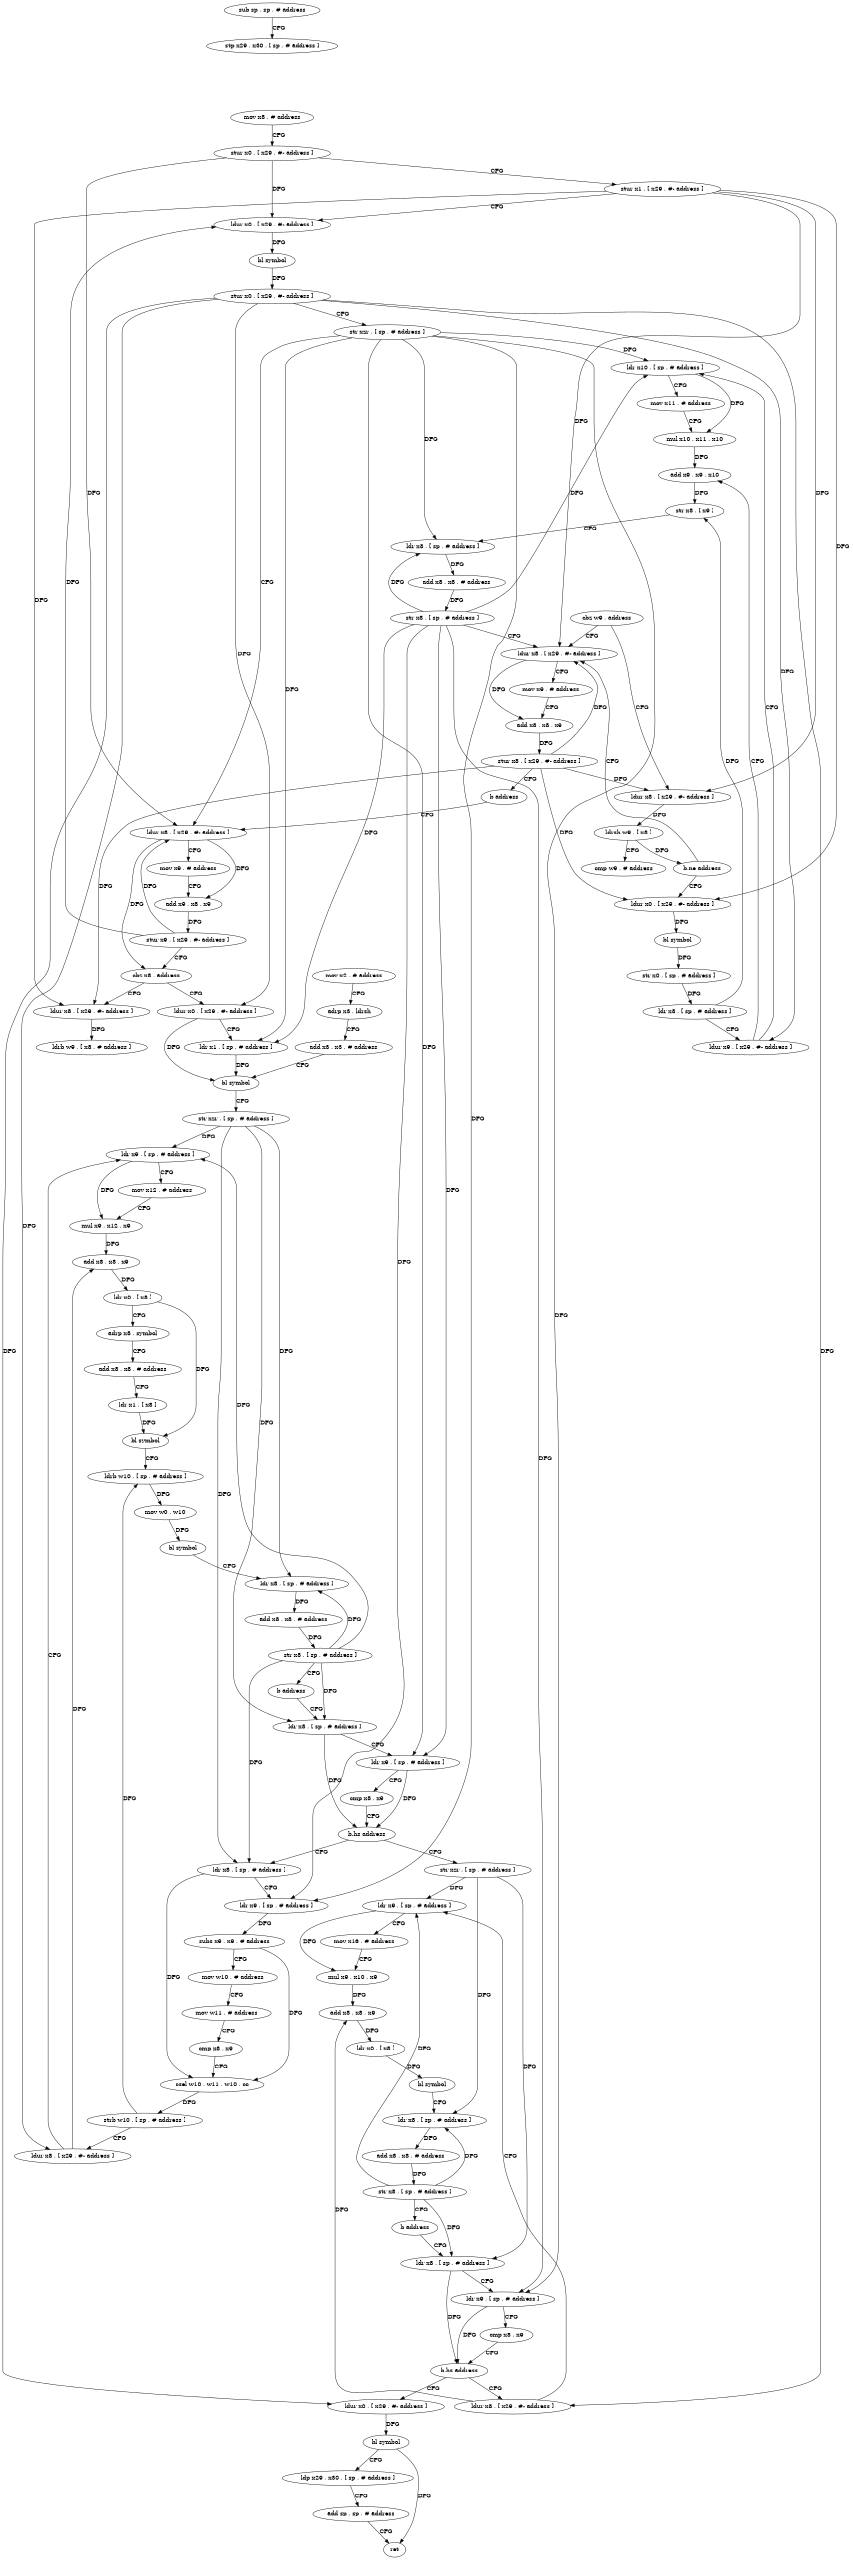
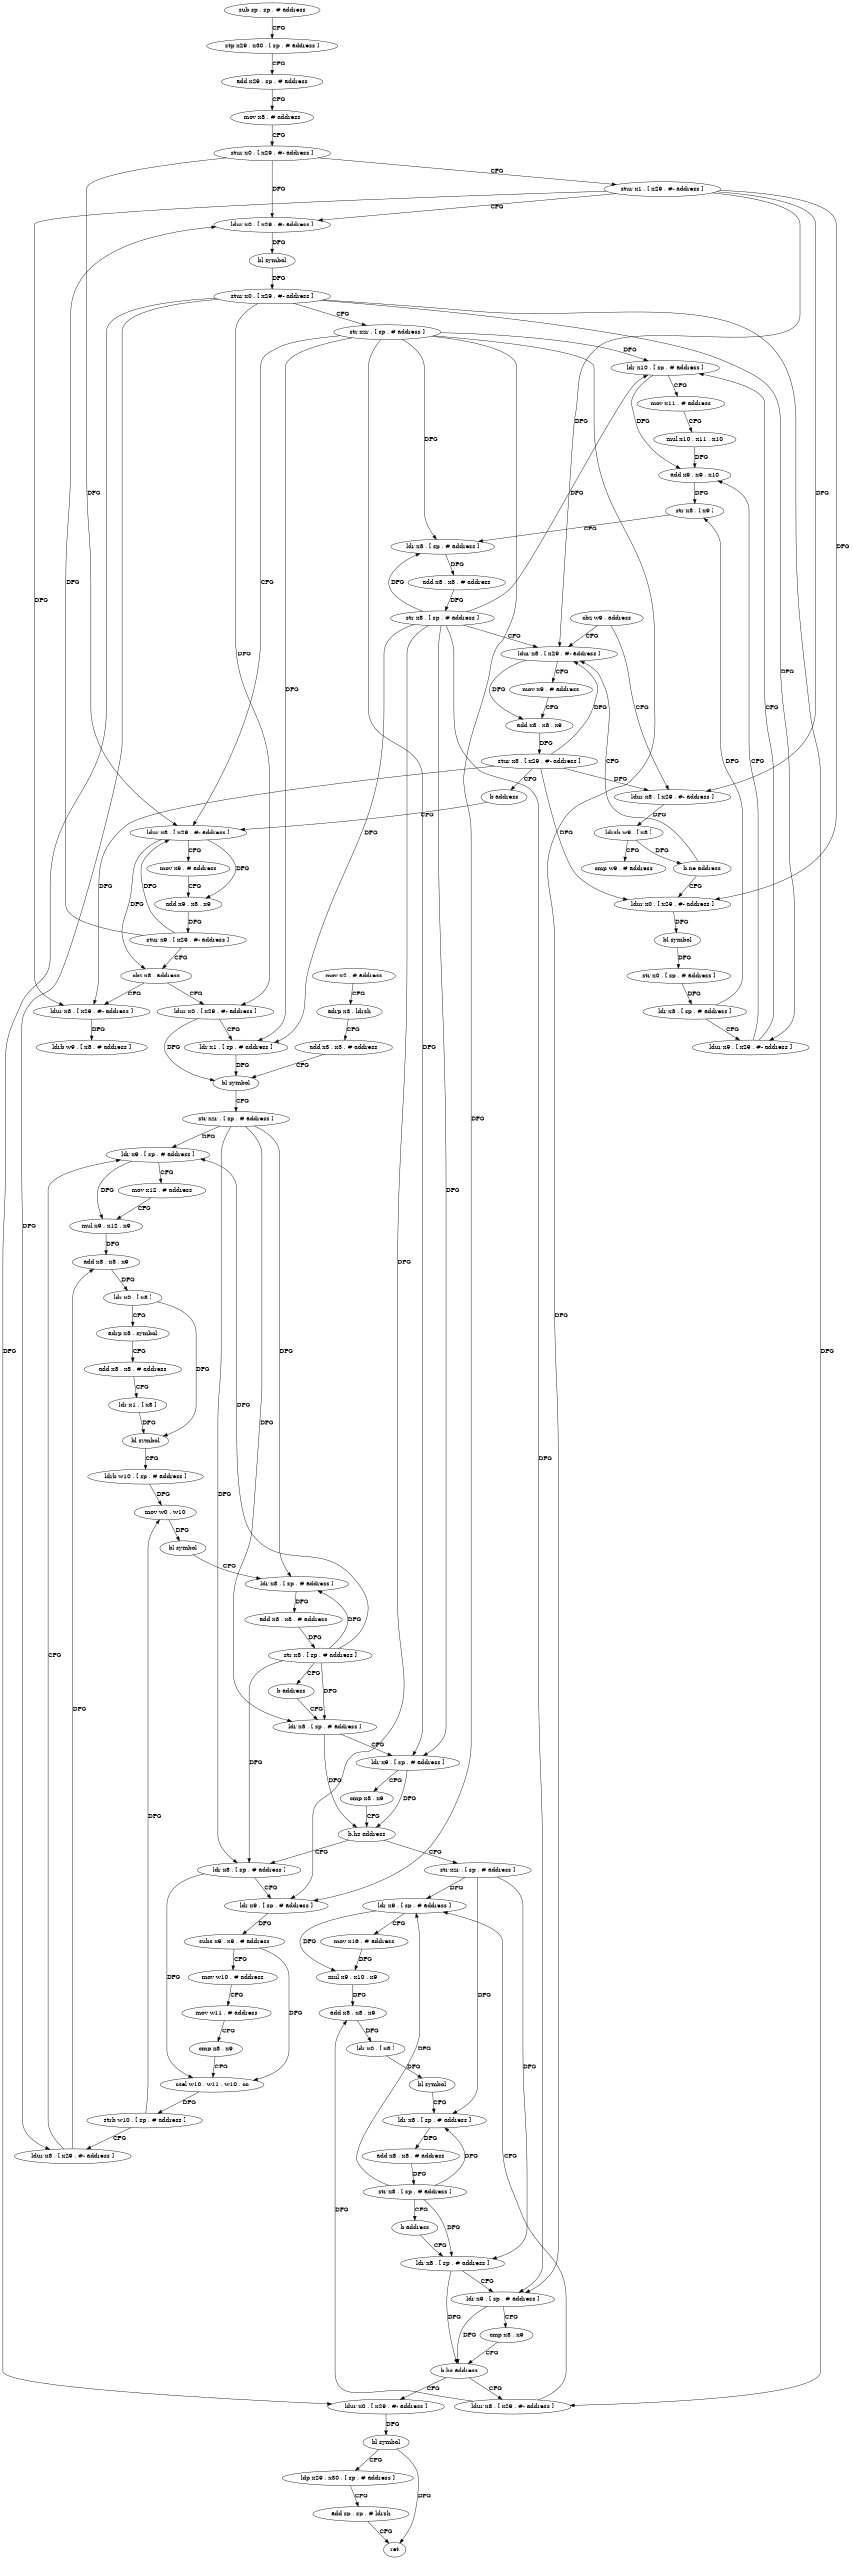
node "add x29 , sp , # address": added
edge "ldr x10 , [ sp , # address ]" -> "mul x10 , x11 , x10": now "ldr x10 , [ sp , # address ]" -> "add x9 , x9 , x10"
edge "strb w10 , [ sp , # address ]" -> "ldrb w10 , [ sp , # address ]": now "strb w10 , [ sp , # address ]" -> "mov w0 , w10"
edge "mov x16 , # address" -> "mul x9 , x10 , x9": label "CFG" -> "DFG"
node "add sp , sp , # address": label "add sp , sp , # address" -> "add sp , sp , # ldrsh"
